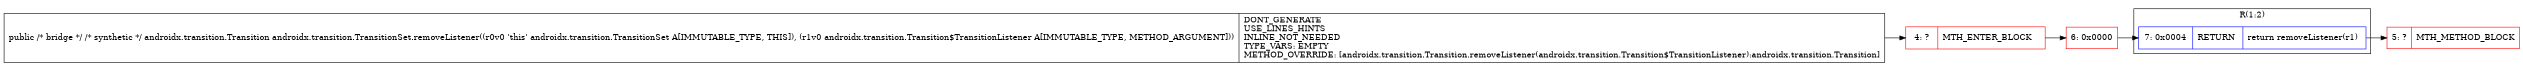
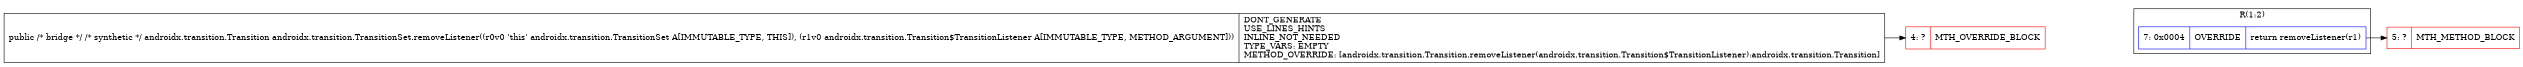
node "4: ?": text "MTH_ENTER_BLOCK" -> "MTH_OVERRIDE_BLOCK"
node "6: 0x0000": removed
node "7: 0x0004": text "RETURN" -> "OVERRIDE"
